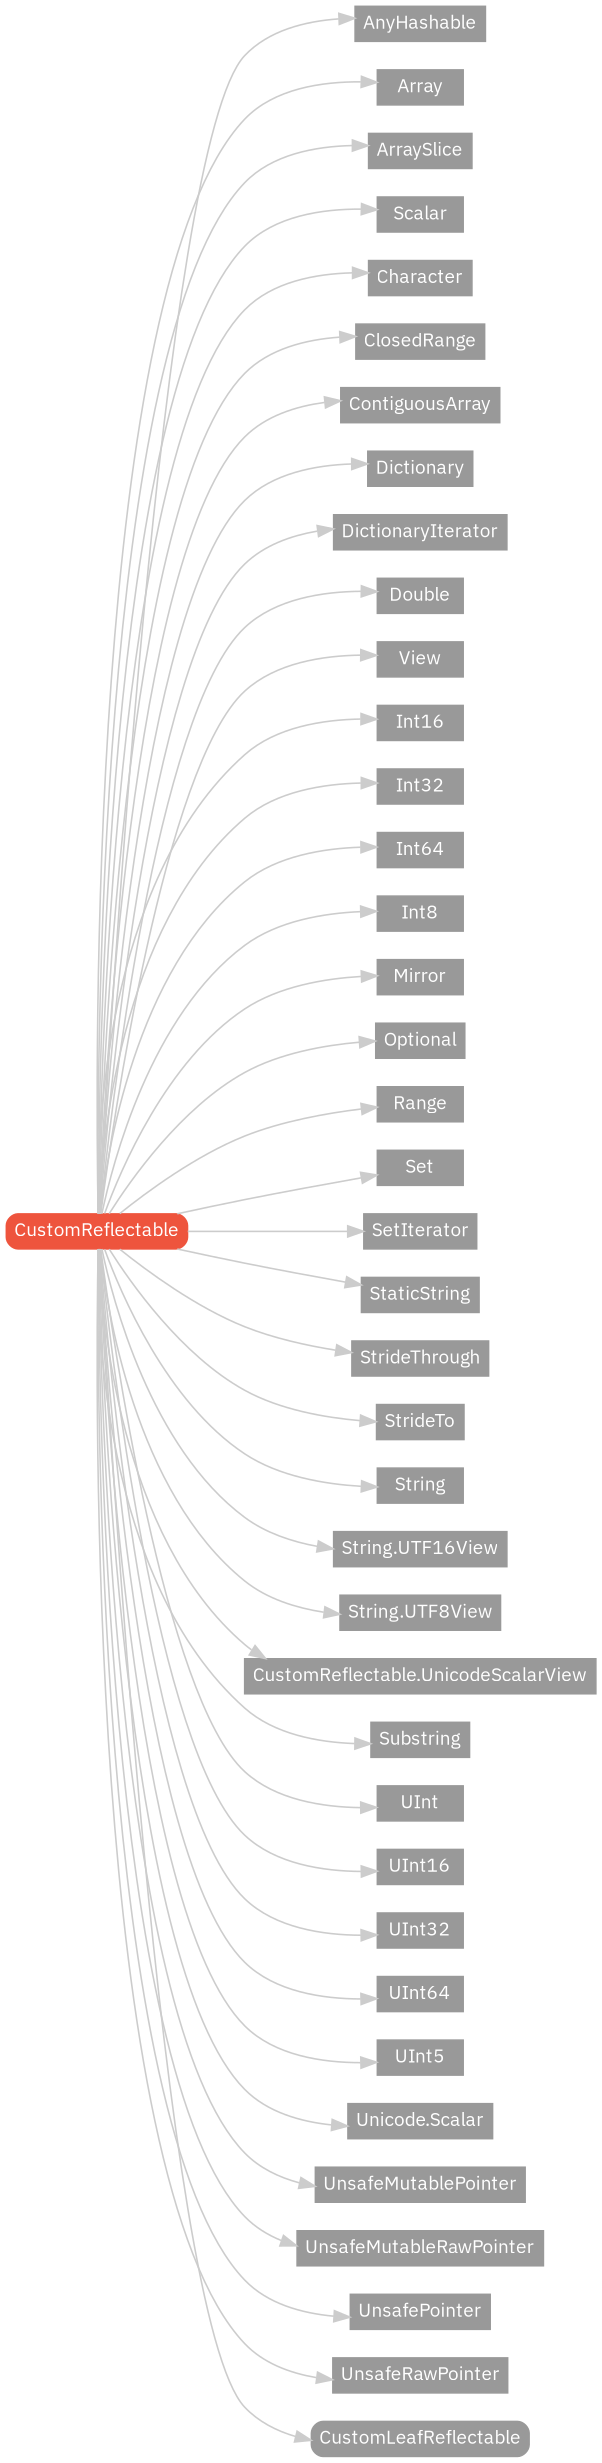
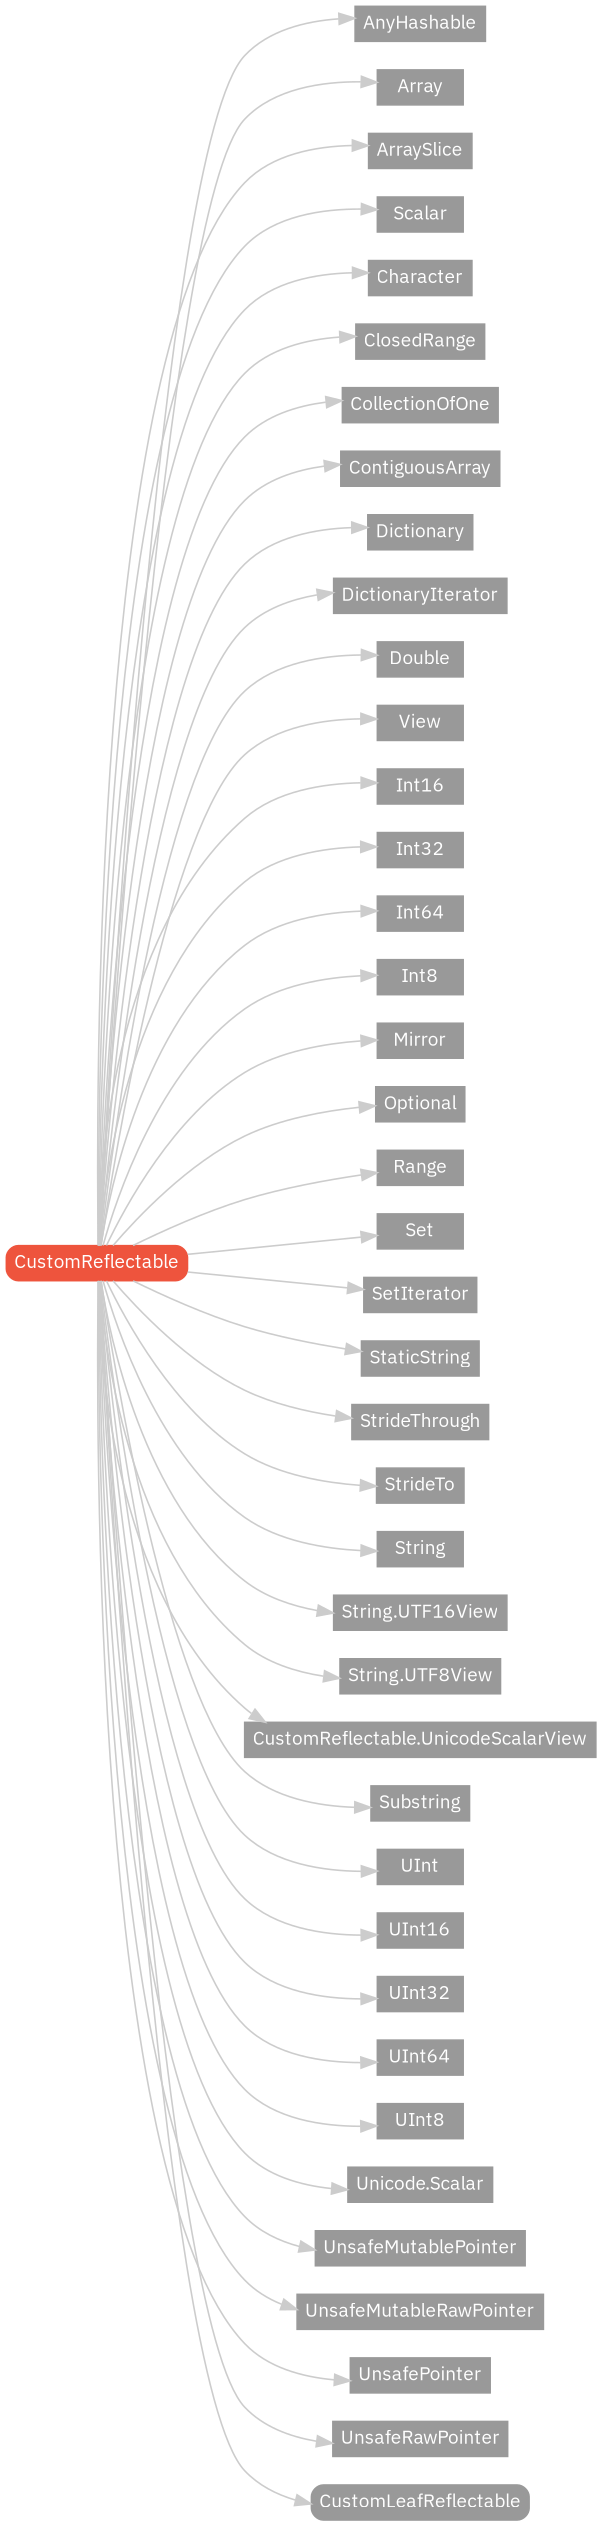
node "CollectionOfOne": added
node "UInt5": label "UInt5" -> "UInt8"
